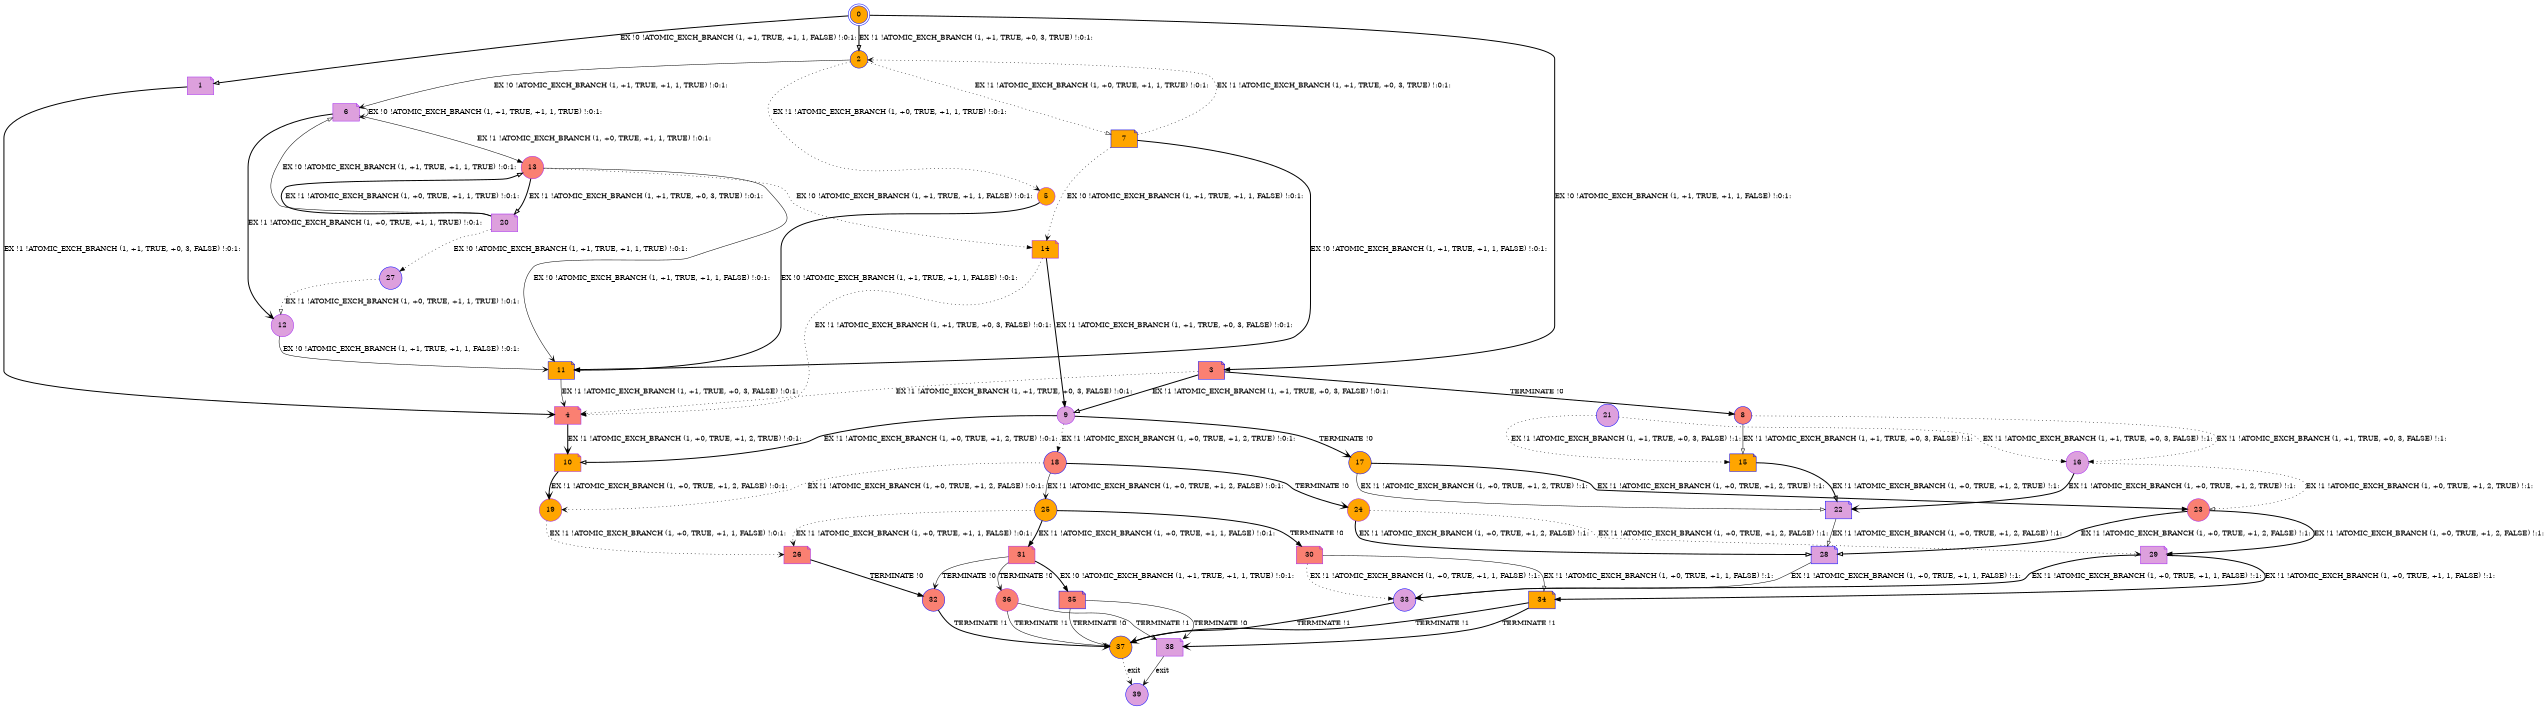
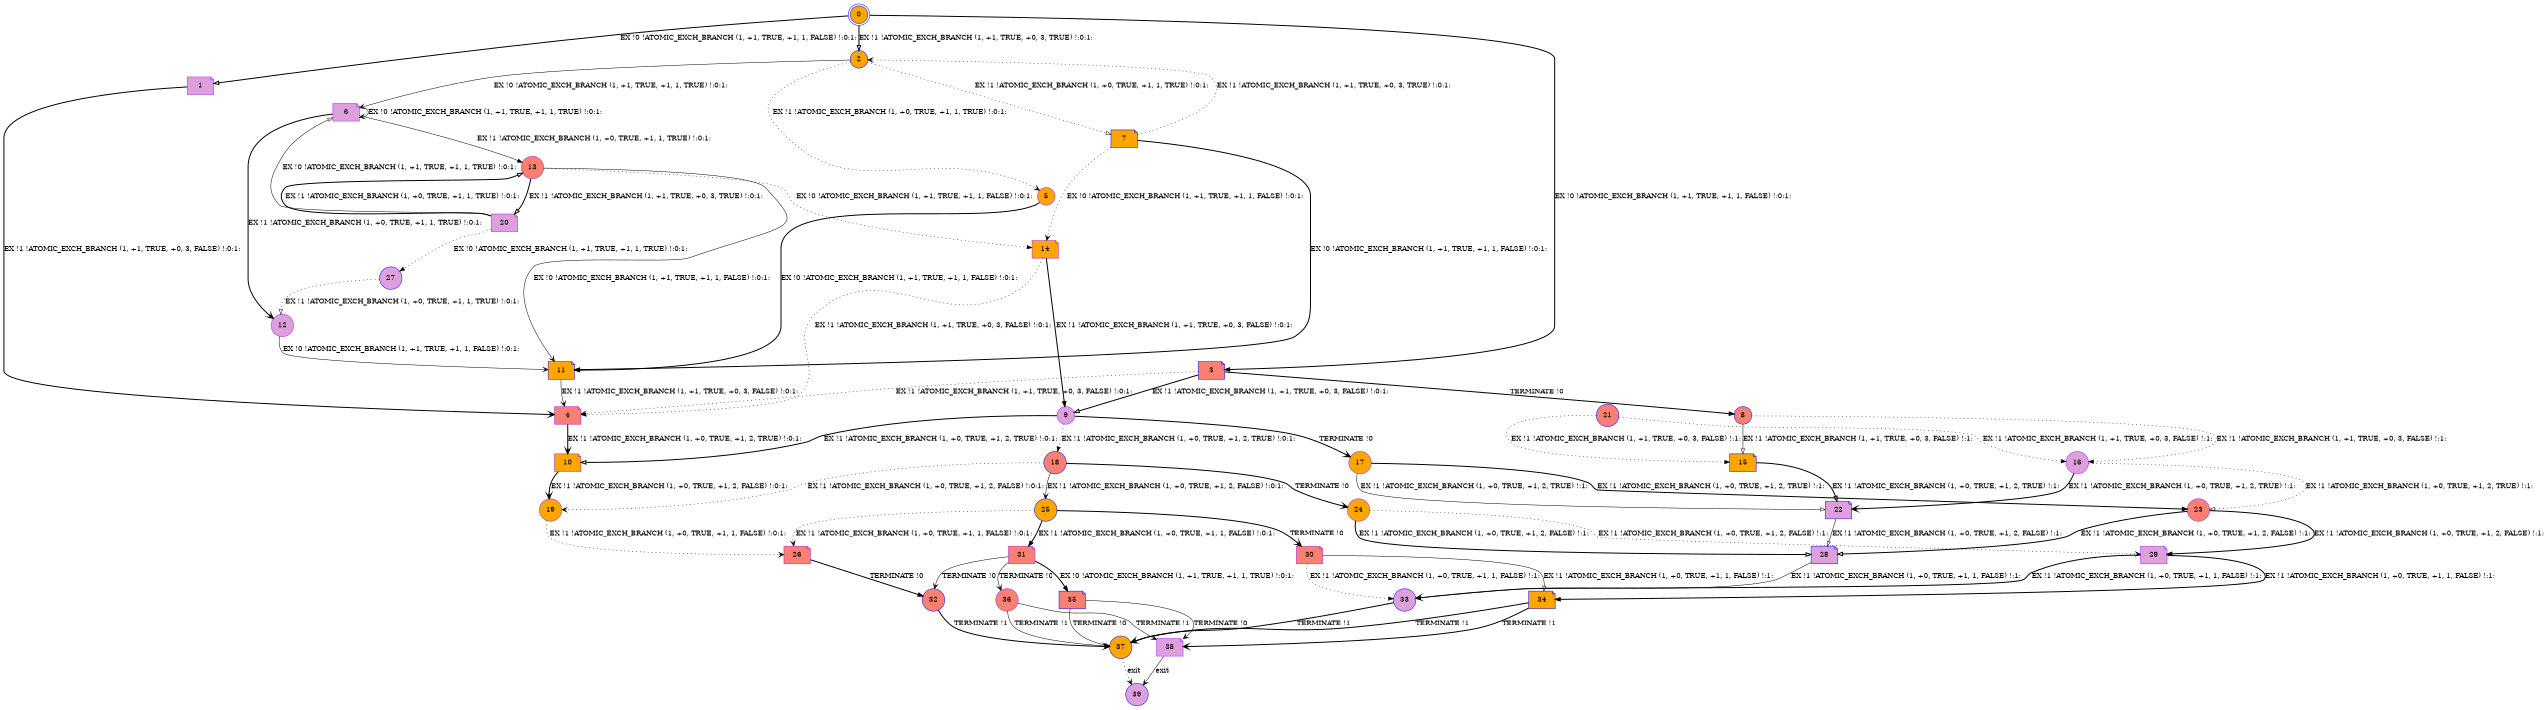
node "21": fillcolor plum -> salmon
node "17": color blue -> purple
edge "25" -> "30": arrowhead normal -> vee
